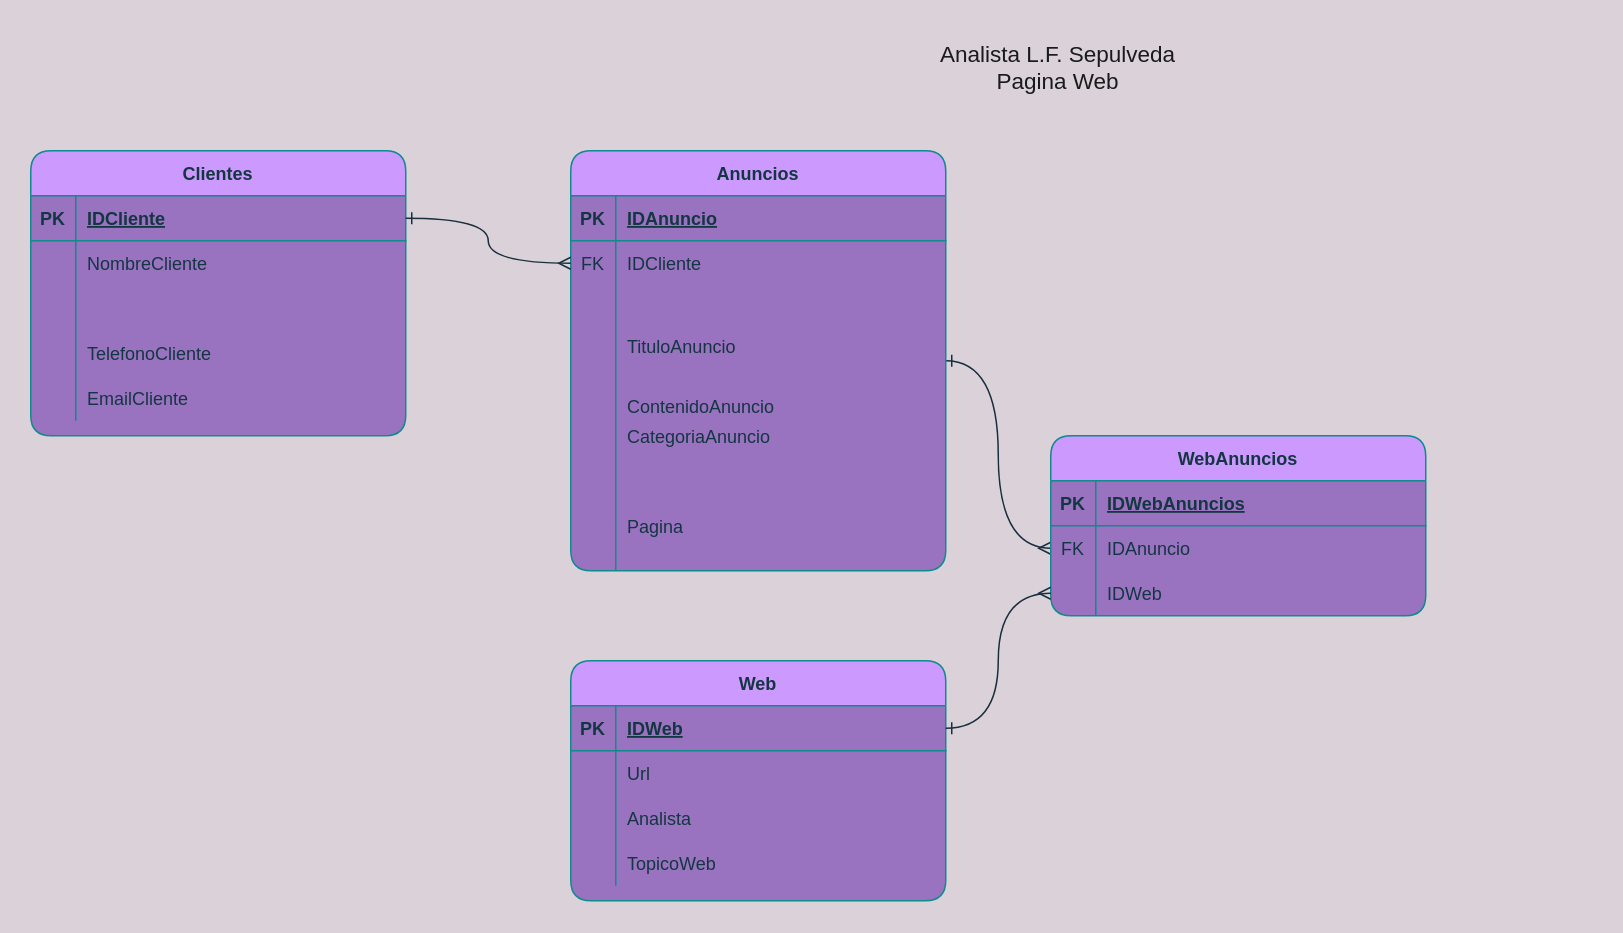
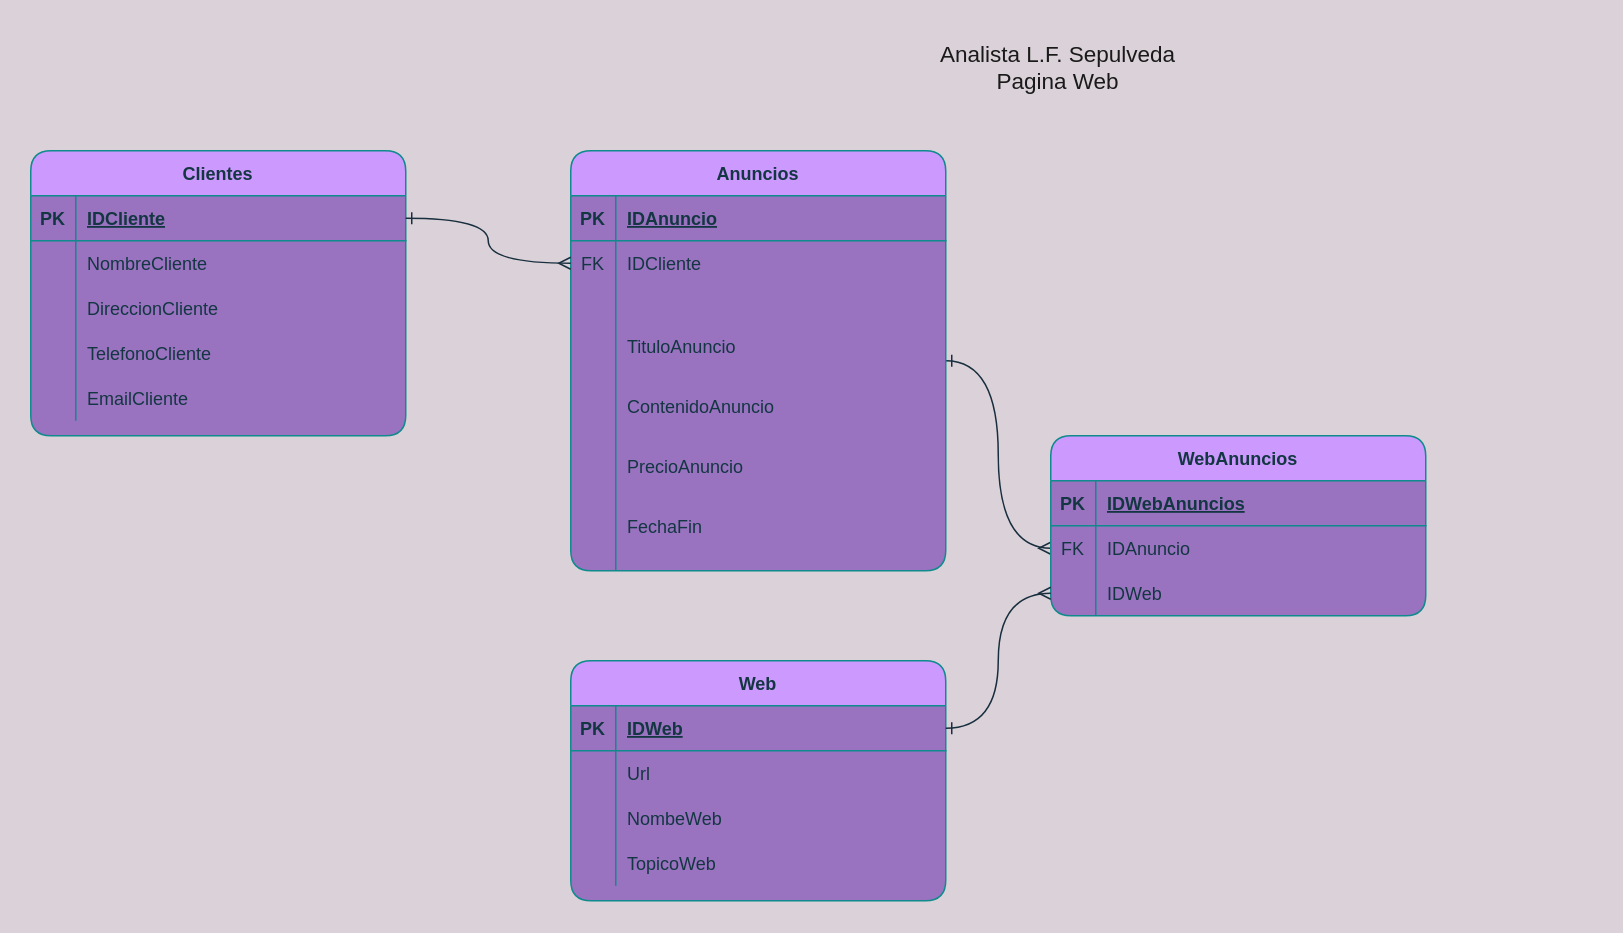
node "DireccionCliente": added
node "CategoriaAnuncio": removed
node "PrecioAnuncio": added
node "Pagina": label "Pagina" -> "FechaFin"
node "Analista": label "Analista" -> "NombeWeb"
